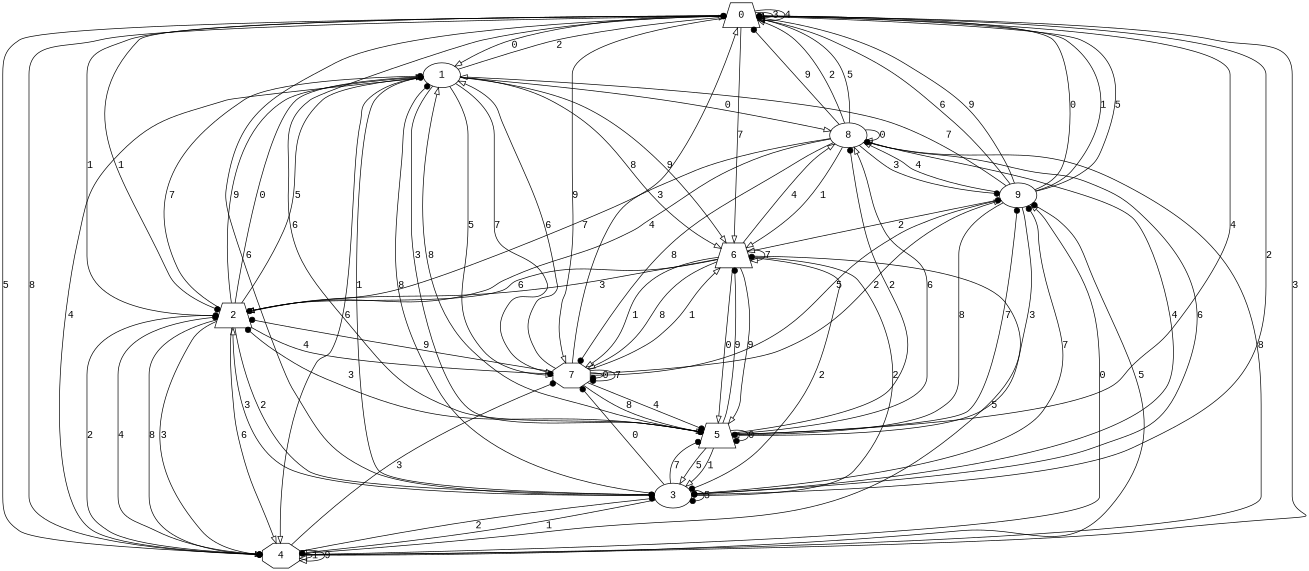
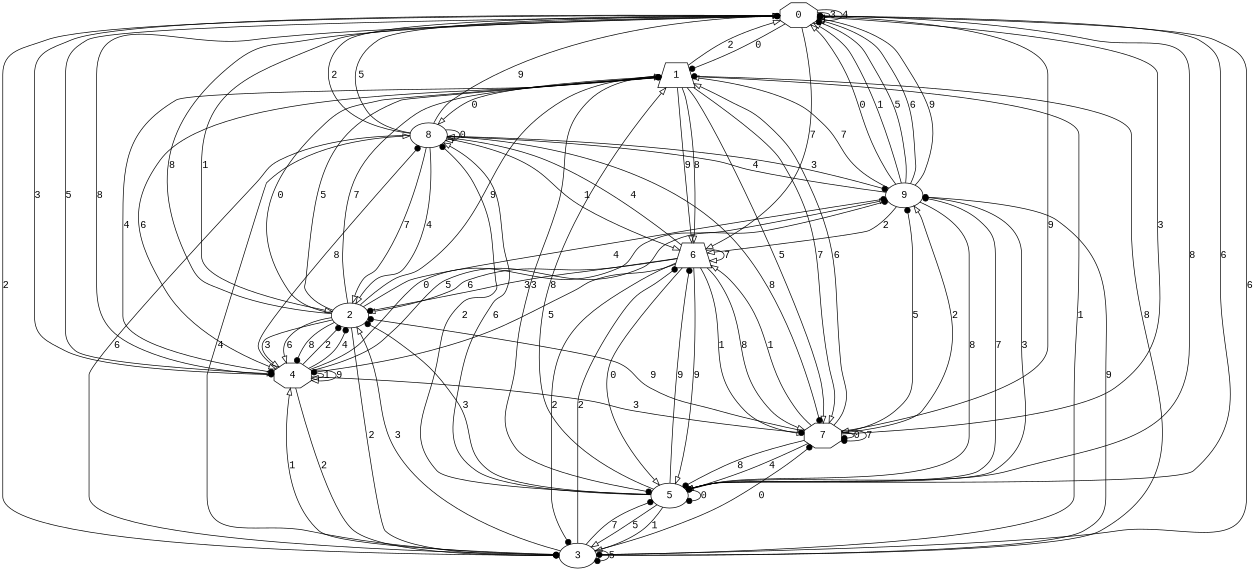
node "0": shape trapezium -> octagon
edge "0" -> "1": arrowhead onormal -> dot
edge "0" -> "2": arrowhead dot -> onormal
node "1": shape ellipse -> trapezium
edge "2" -> "0": label "1" -> "8"
edge "5" -> "0": label "4" -> "8"
node "2": shape trapezium -> ellipse
edge "3" -> "9": label "7" -> "9"
edge "2" -> "7": now "2" -> "9"
node "5": shape trapezium -> ellipse
